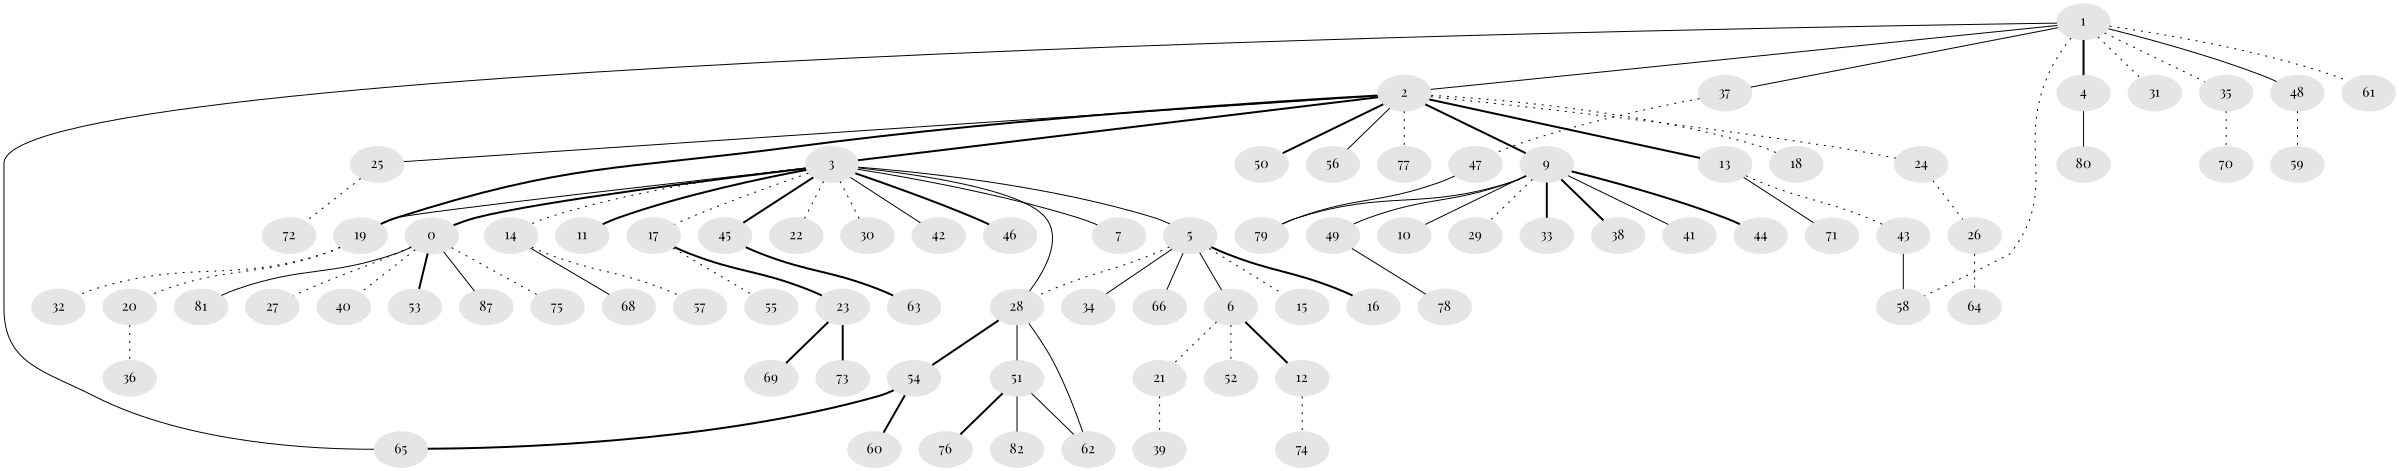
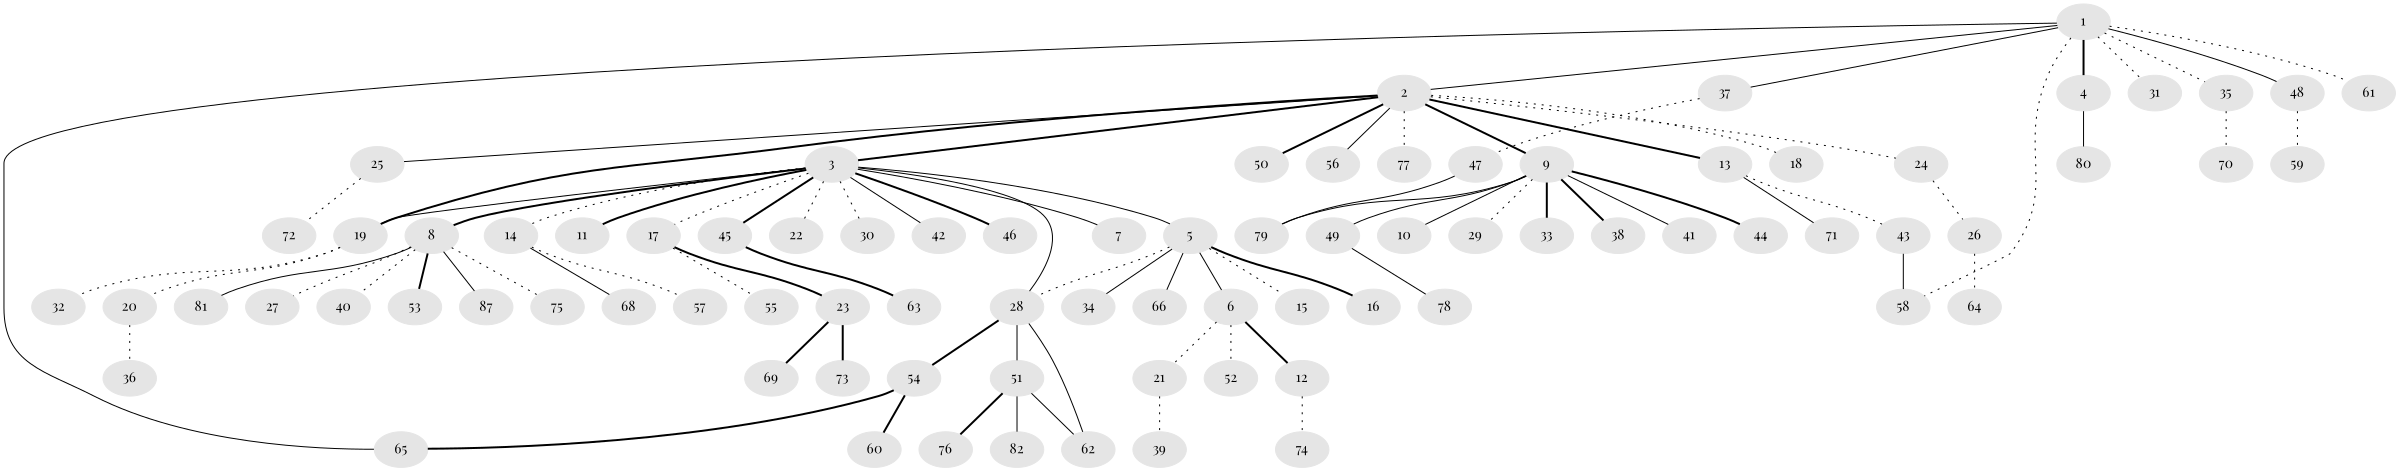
node "0": label "0" -> "8"
